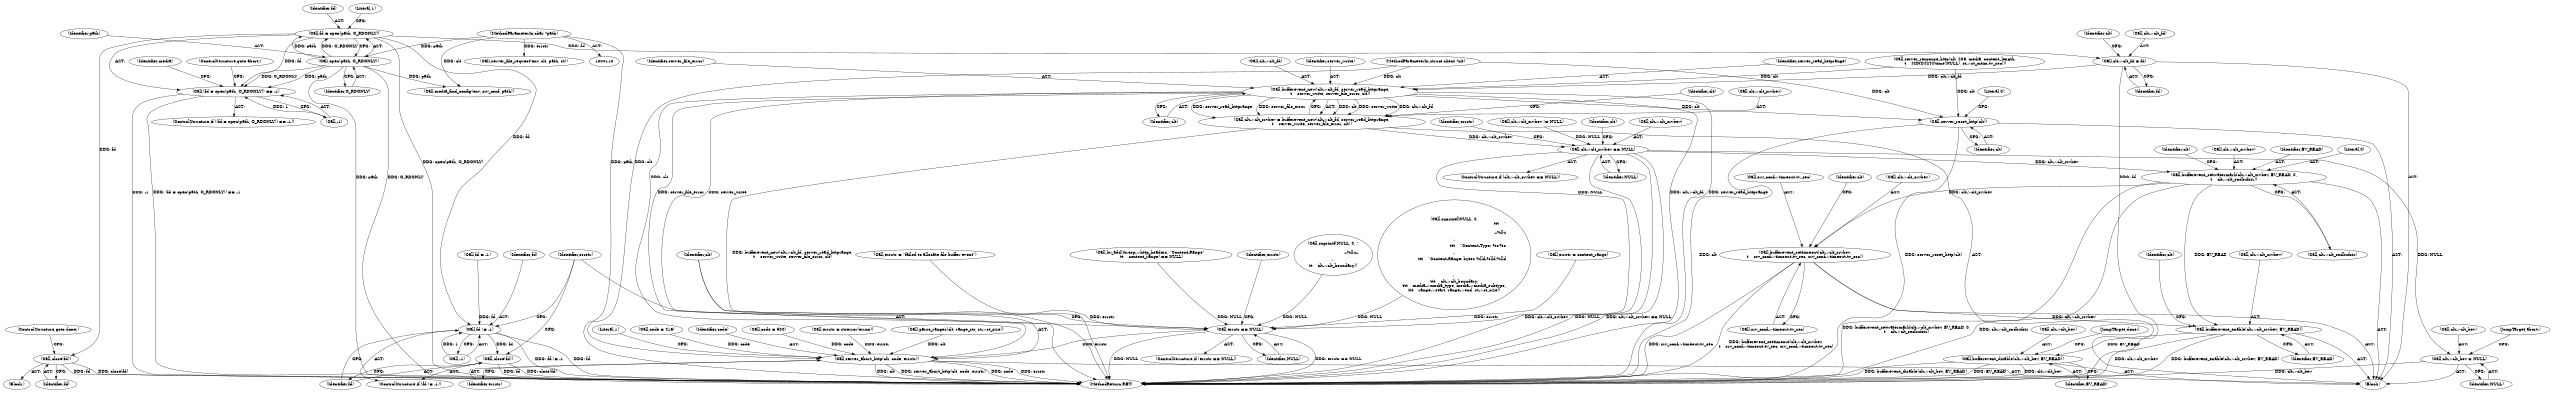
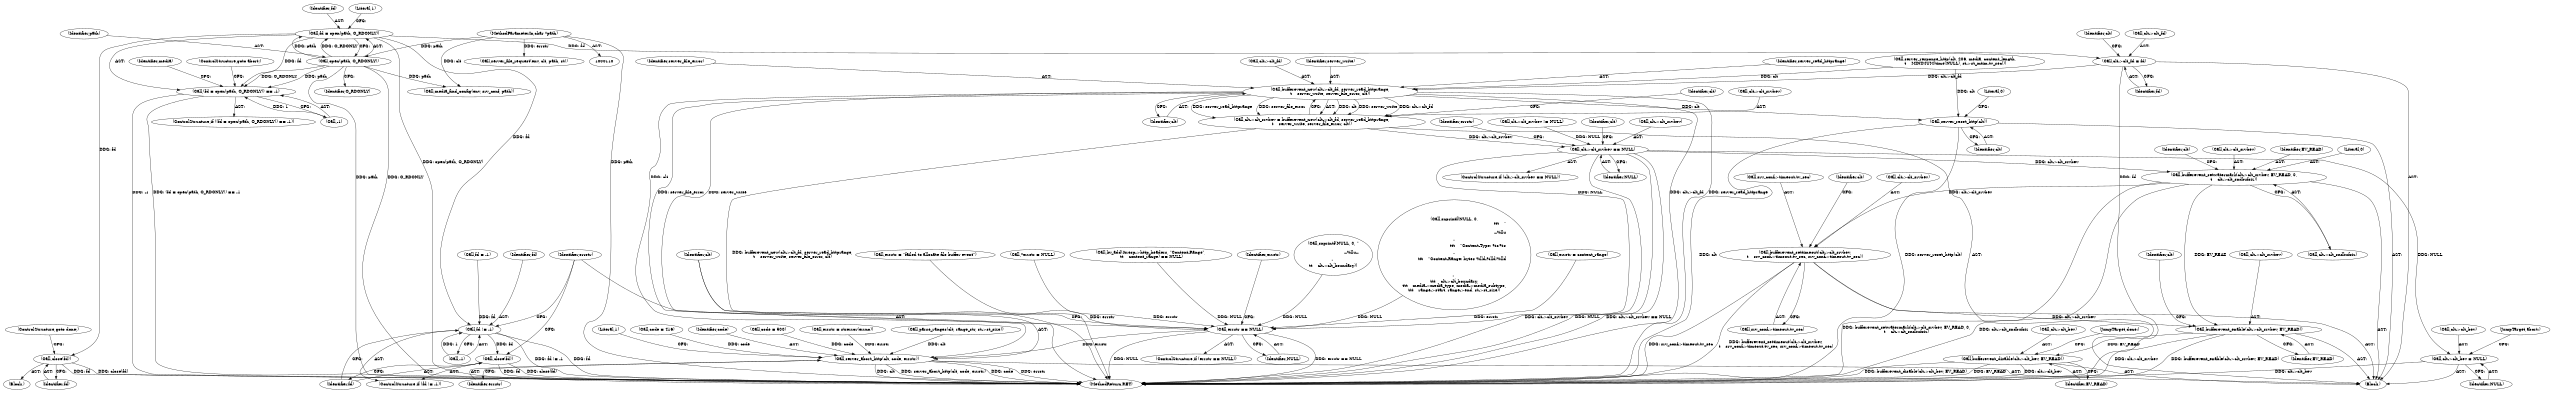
node "(MethodParameterIn,struct client *clt)": removed
edge "(Identifier,O_RDONLY)" -> "(Call,open(path, O_RDONLY))": removed, label "AST:"
node "(Call,*errstr = NULL)": added
